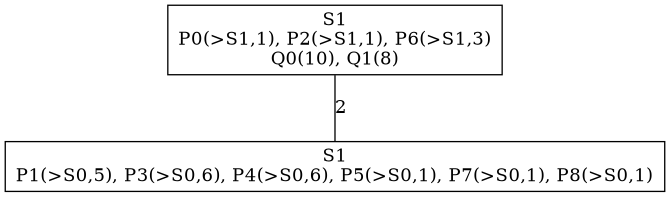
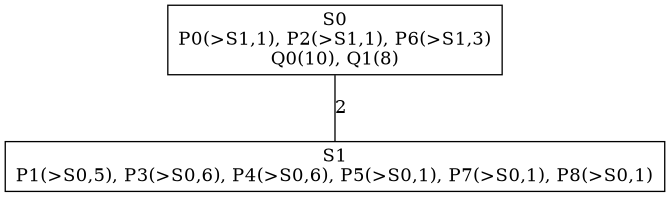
node "S1 P0(>S1,1), P2(>S1,1), P6(>S1,3) Q0(10), Q1(8)": label "S1 P0(>S1,1), P2(>S1,1), P6(>S1,3) Q0(10), Q1(8)" -> "S0 P0(>S1,1), P2(>S1,1), P6(>S1,3) Q0(10), Q1(8)"
